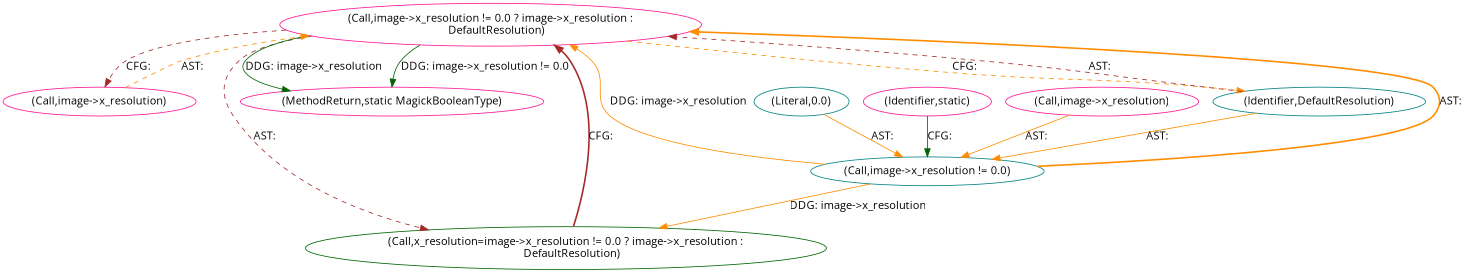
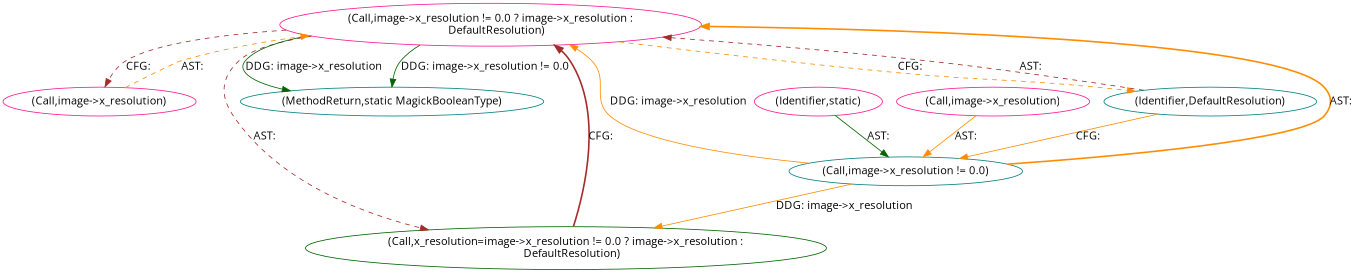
node "(MethodReturn,static MagickBooleanType)": color deeppink -> teal
node "(Literal,0.0)": removed
edge "(Identifier,static)" -> "(Call,image->x_resolution != 0.0)": label "CFG: " -> "AST: "
edge "(Identifier,DefaultResolution)" -> "(Call,image->x_resolution != 0.0)": label "AST: " -> "CFG: "
